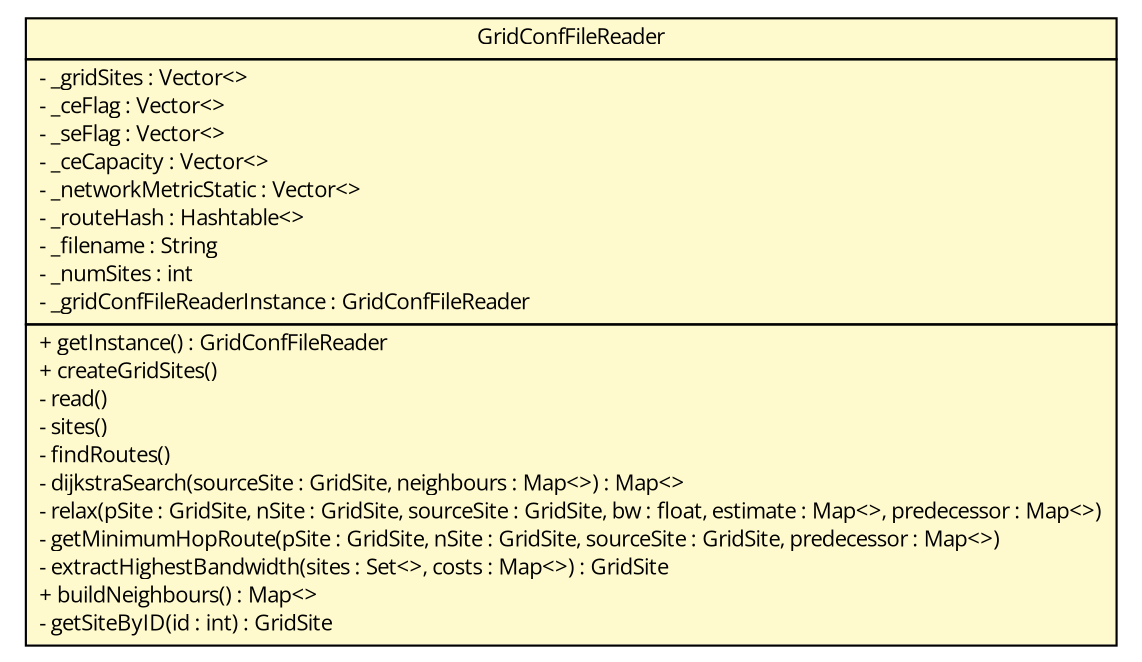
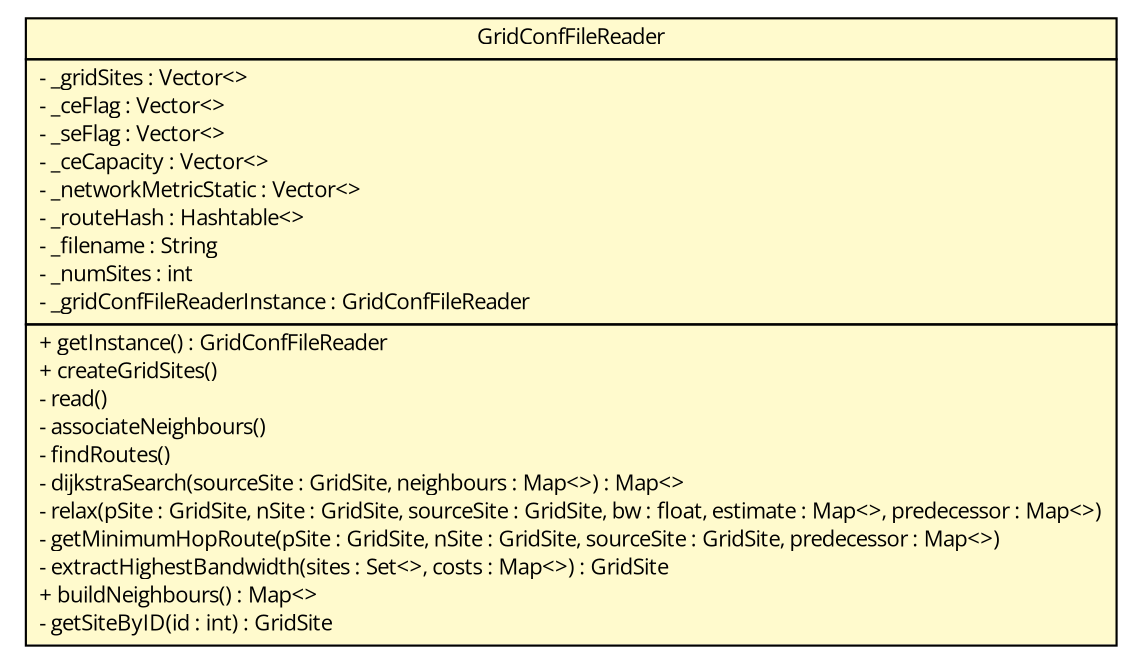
node "GridConfFileReader": text "- sites()" -> "- associateNeighbours()"
